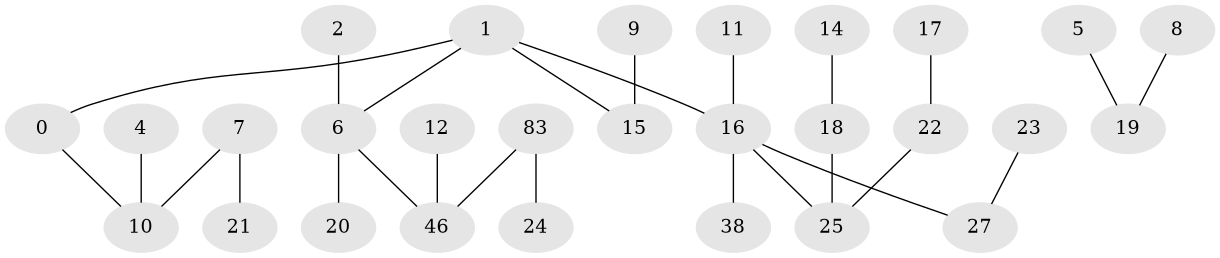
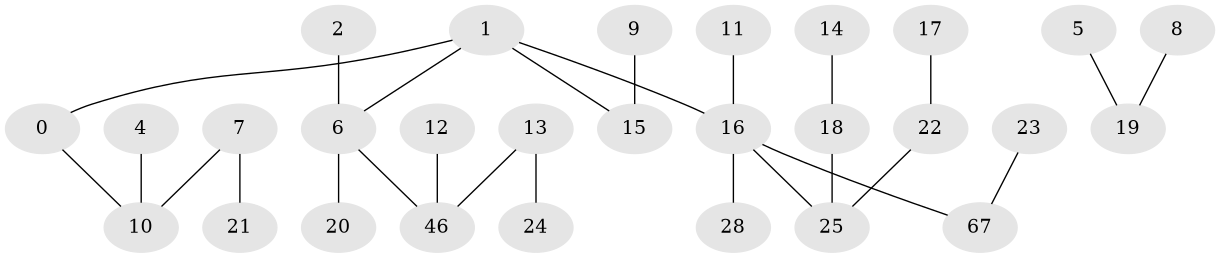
node "83": label "83" -> "13"
node "38": label "38" -> "28"
node "27": label "27" -> "67"
